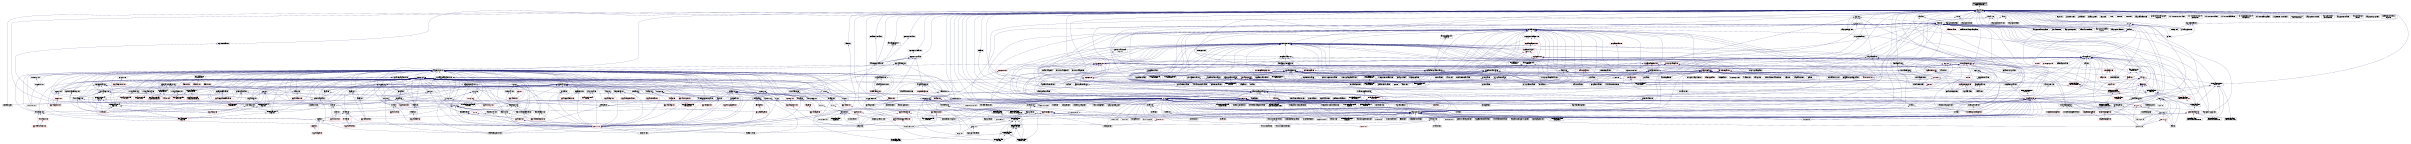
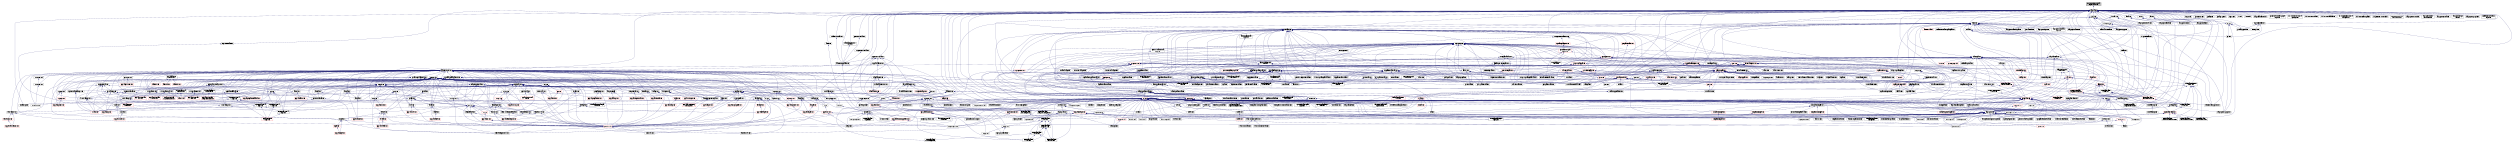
node "uint128.cpp": removed
node "polymorphic_nonintrusive.cpp": removed
node "transform_block.cpp": label "transform_block.cpp" -> "memory_block.cpp"
node "equal.hpp": label "equal.hpp" -> "equal.colocated"
node "mismatch.hpp": label "mismatch.hpp" -> "mismatch.query"
node "zerocopy_action.cpp": label "zerocopy_action.cpp" -> "zerocopy_rdma.cpp"
node "simple_mobile_object.cpp": added
